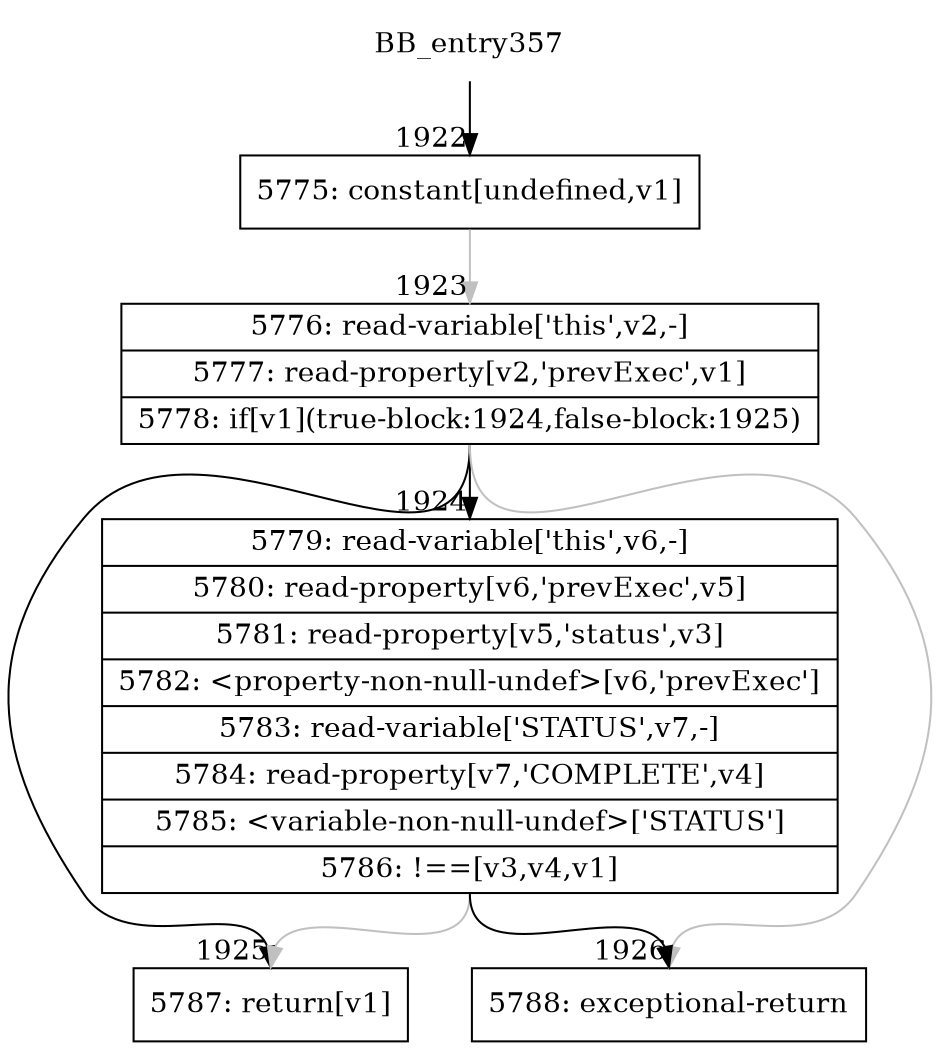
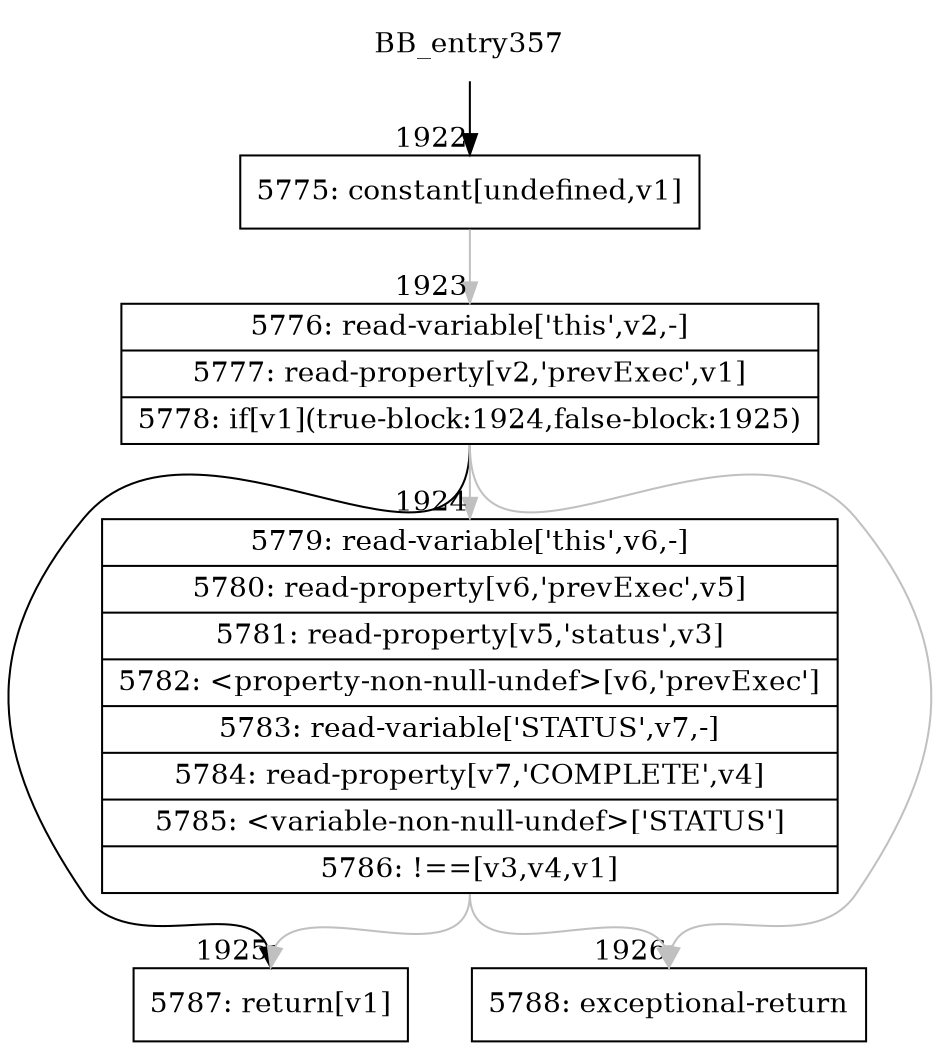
edge "5776: read-variable['this',v2,-]" -> "5779: read-variable['this',v6,-]": color black -> gray
edge "5779: read-variable['this',v6,-]" -> "5788: exceptional-return": color black -> gray
